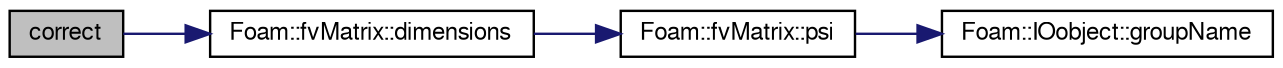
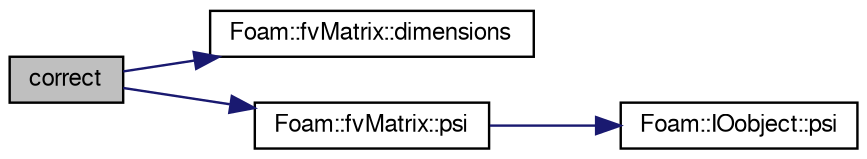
edge "Foam::fvMatrix::dimensions" -> "Foam::fvMatrix::psi": now "correct" -> "Foam::fvMatrix::psi"
node "Foam::IOobject::groupName": label "Foam::IOobject::groupName" -> "Foam::IOobject::psi"
